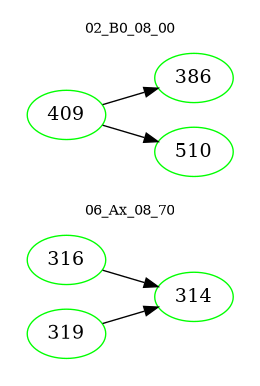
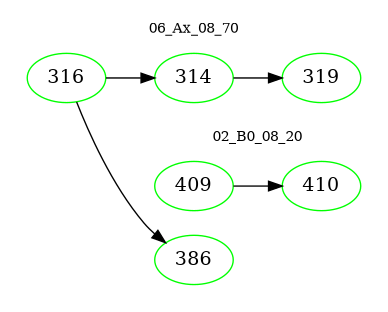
cluster "02_B0_08_00": label "02_B0_08_00" -> "02_B0_08_20"
edge "409" -> "386": now "316" -> "386"
node "510": label "510" -> "410"
edge "319" -> "314": reversed
